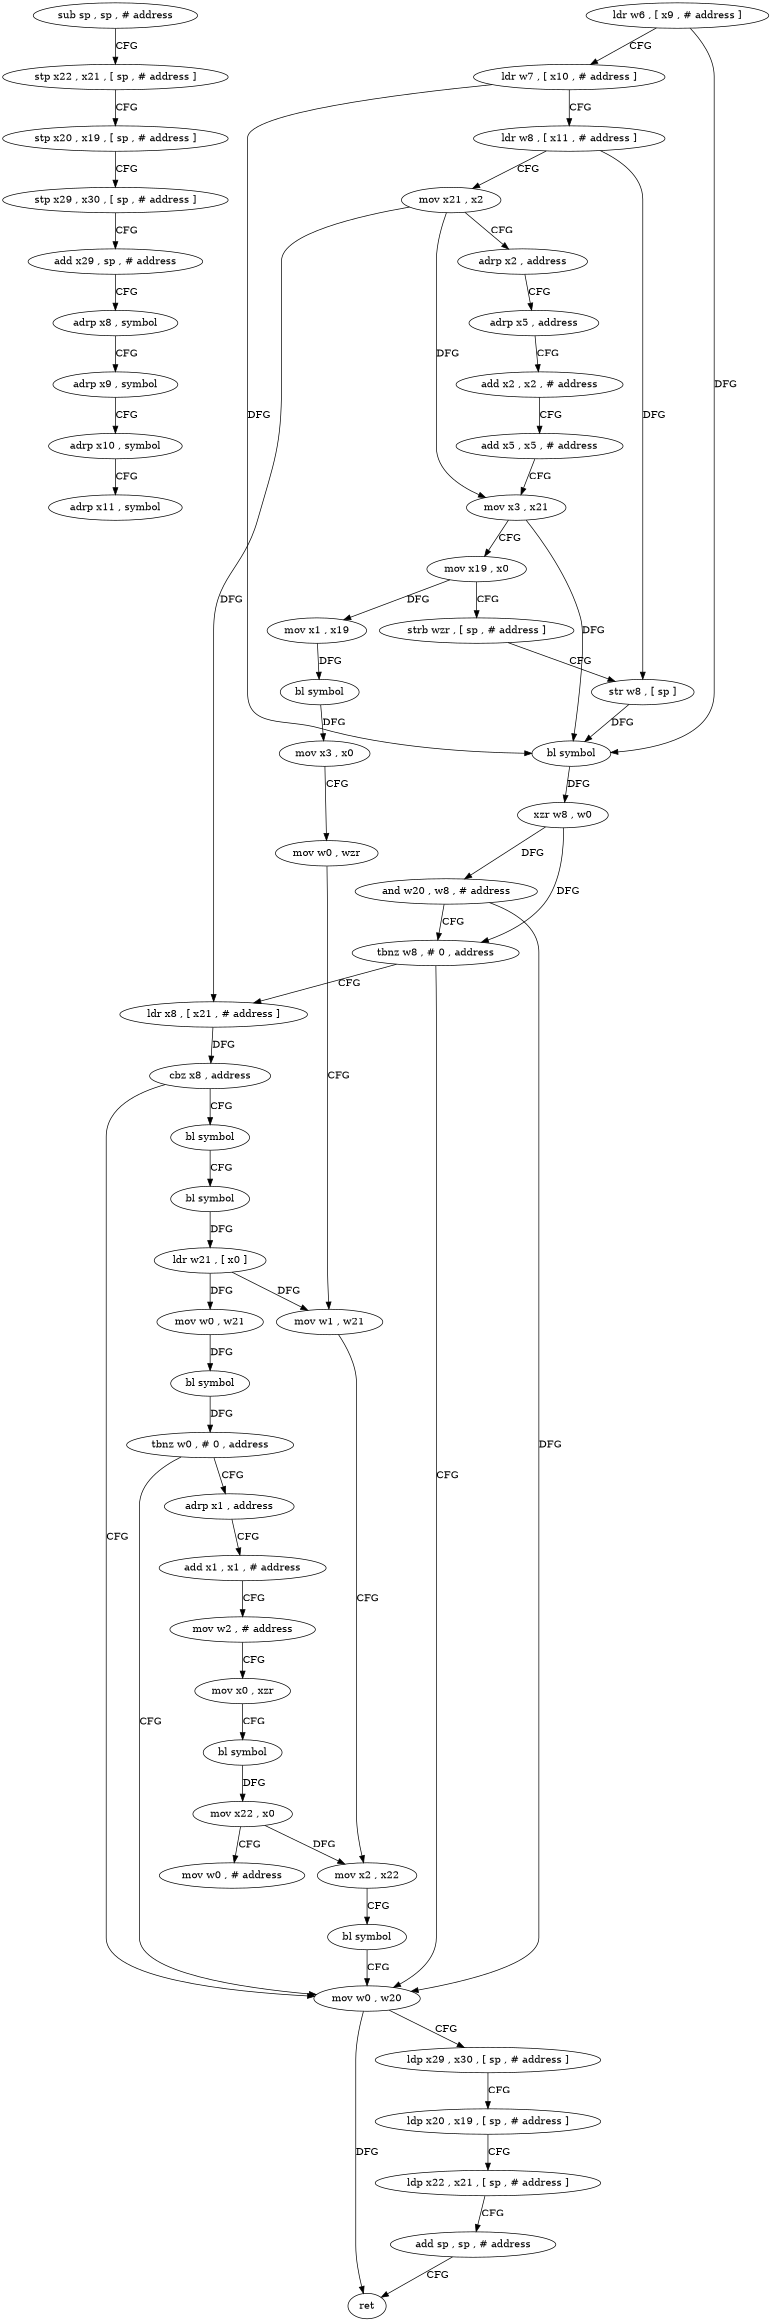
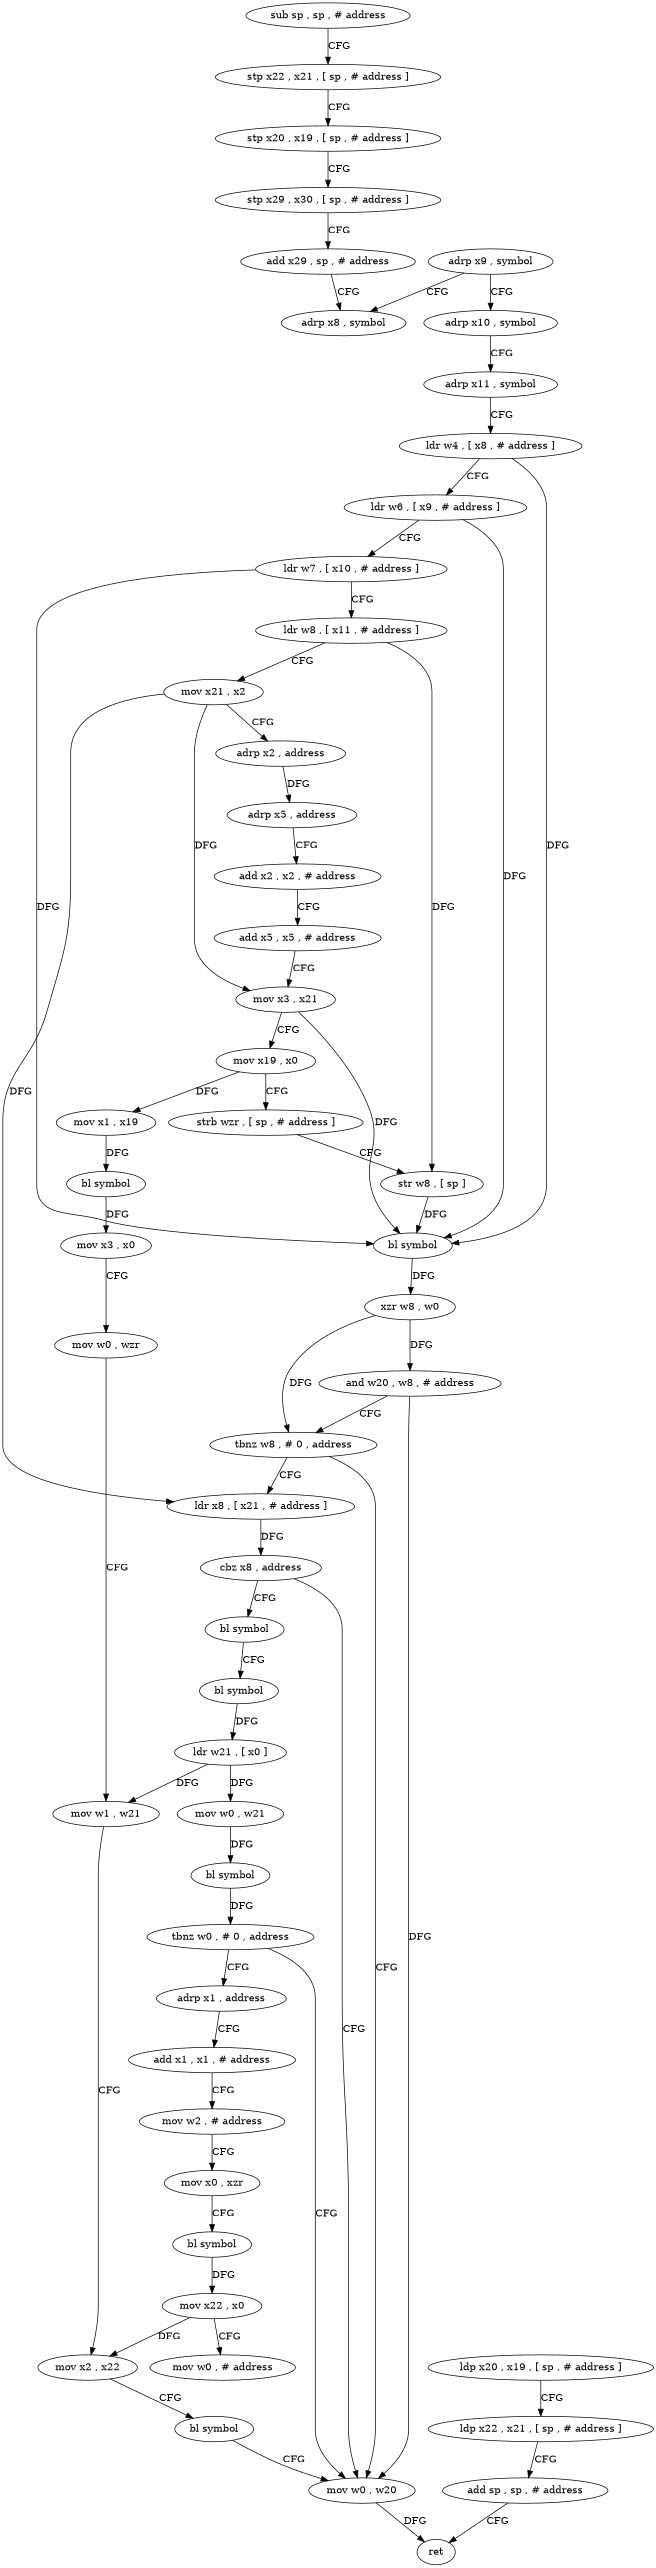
edge "adrp x2 , address" -> "adrp x5 , address": label "CFG" -> "DFG"
edge "adrp x8 , symbol" -> "adrp x9 , symbol": reversed
node "ldr w4 , [ x8 , # address ]": added
node "ldp x29 , x30 , [ sp , # address ]": removed
